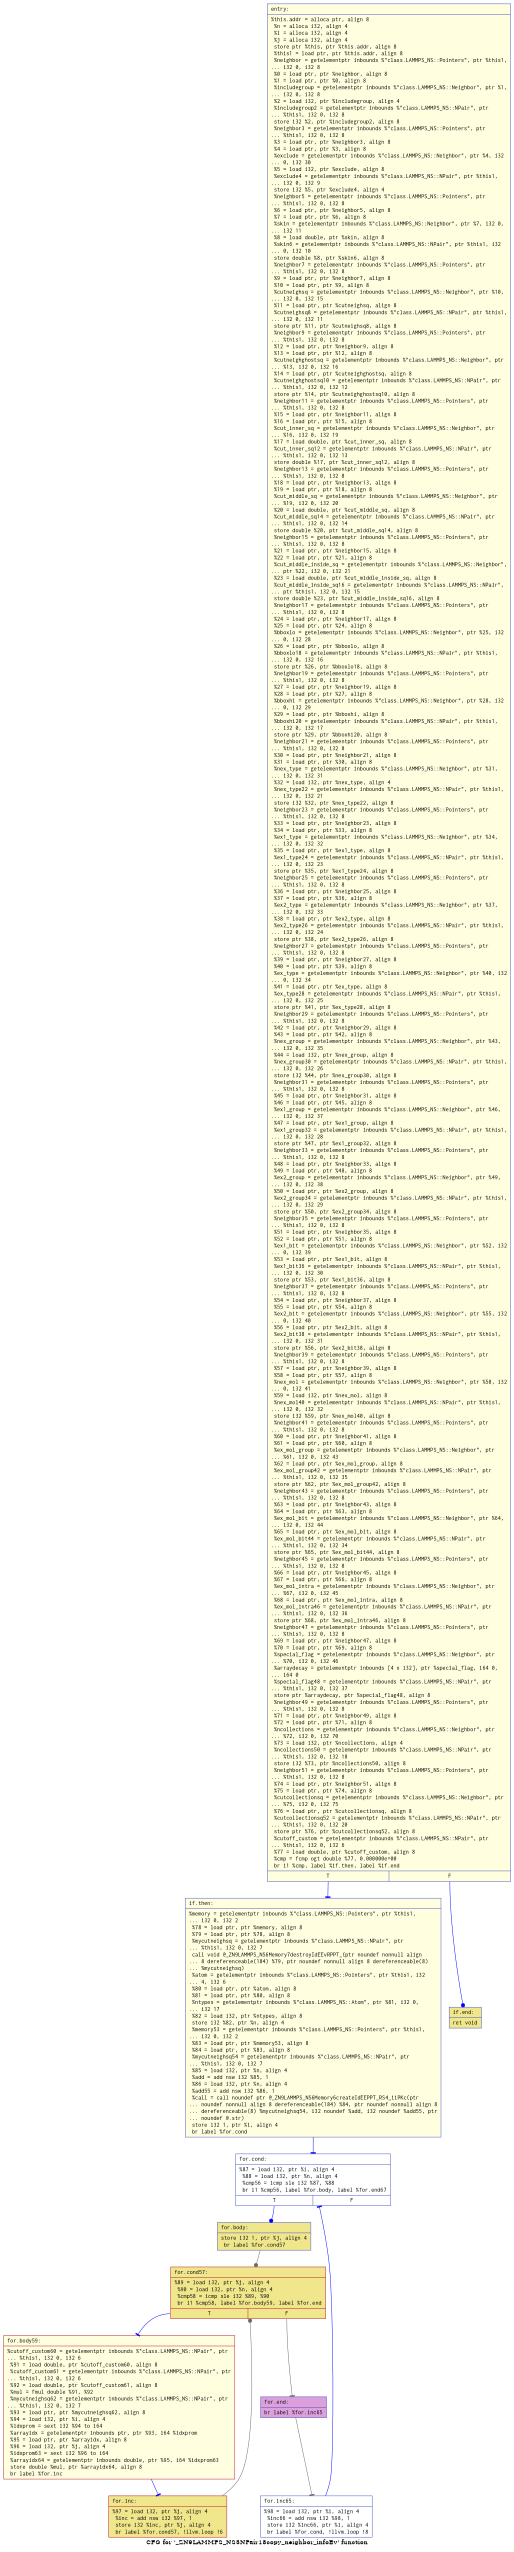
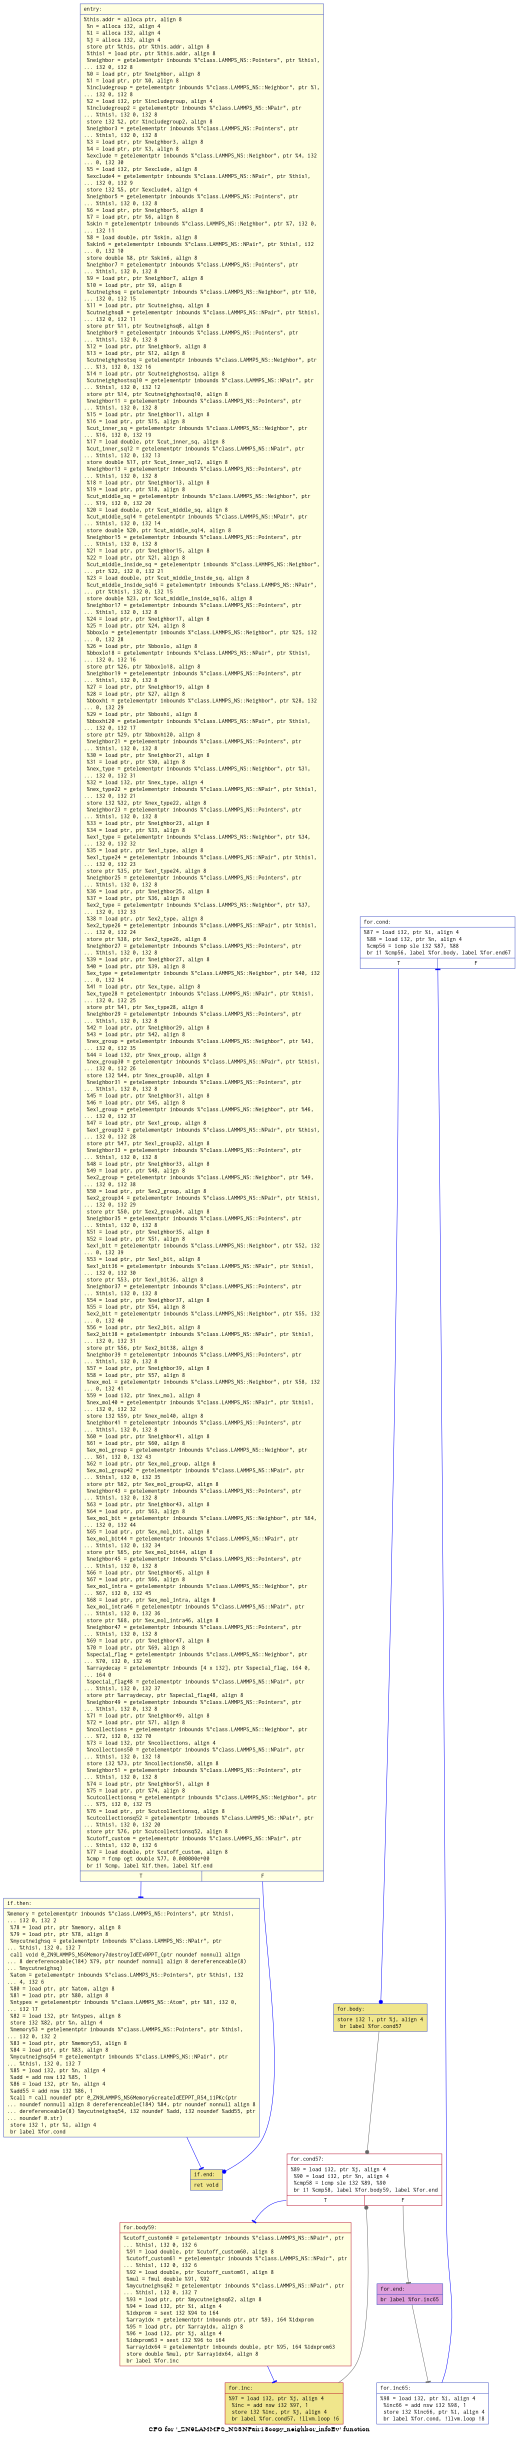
edge "if.then:" -> "for.cond:": now "if.then:" -> "if.end:"
node "for.cond57:": fillcolor khaki -> white
